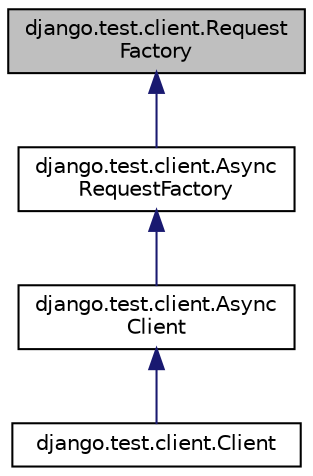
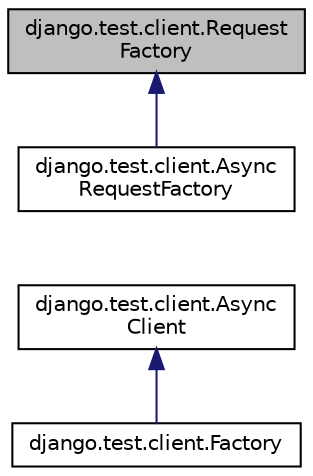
edge "django.test.client.Async Client" -> "django.test.client.Async RequestFactory": removed
node "django.test.client.Client": label "django.test.client.Client" -> "django.test.client.Factory"
